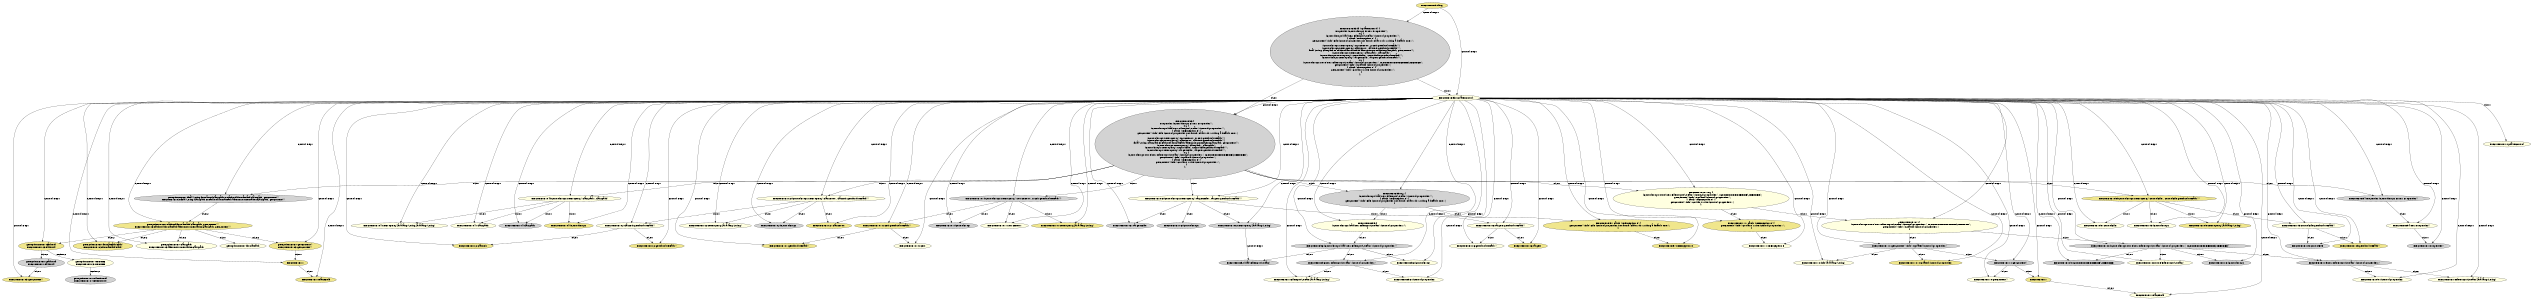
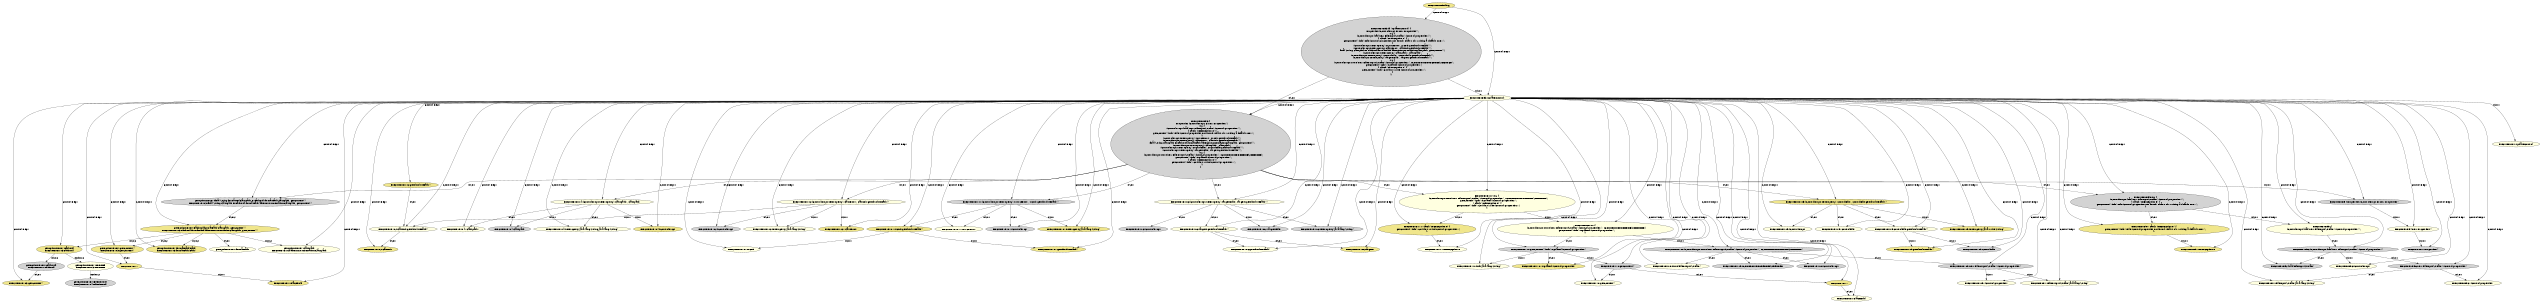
node "execute#?#105:setProperty(java.lang.String)": label "execute#?#105:setProperty(java.lang.String)" -> "execute#?#105:setProperty(java.write.String)"
edge "execute#?#102:classDir.getAbsolutePath()" -> "execute#?#102:getAbsolutePath()": reversed
edge "execute#?#106:setProperty(java.lang.String)" -> "execute#?#92:load(FileInputStream)": now "execute#?#93:updateIcontrol" -> "execute#?#92:load(FileInputStream)"
